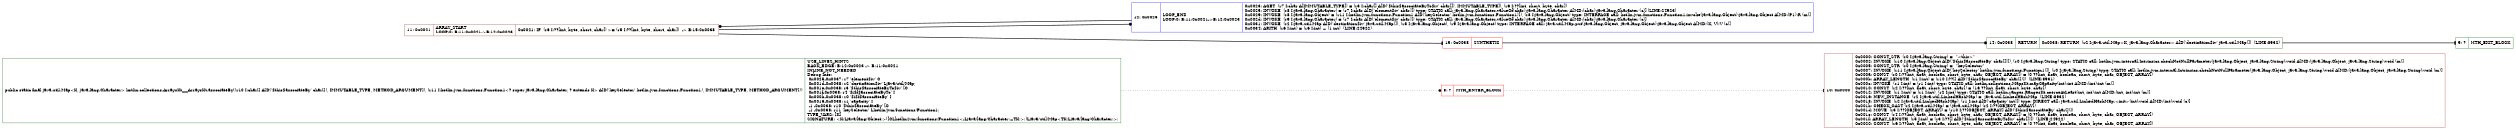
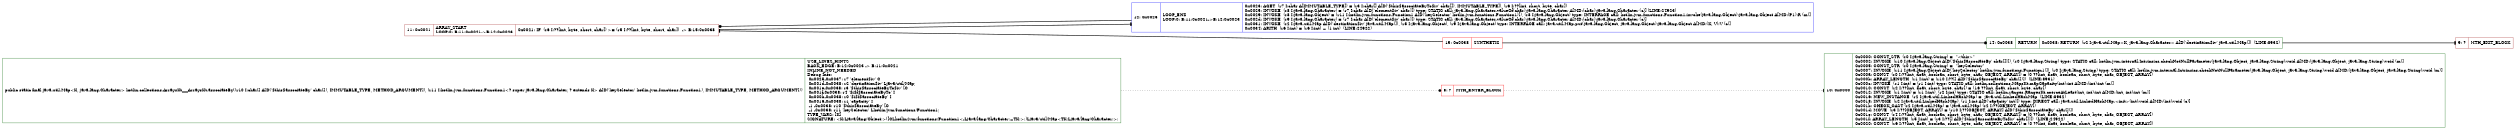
edge "11: 0x0021" -> "12: 0x0023": arrowhead dot -> tee
edge "11: 0x0021" -> "15: 0x0038": reversed
node "9: ?": color darkgreen -> brown
node "10: 0x0000": color brown -> darkgreen
